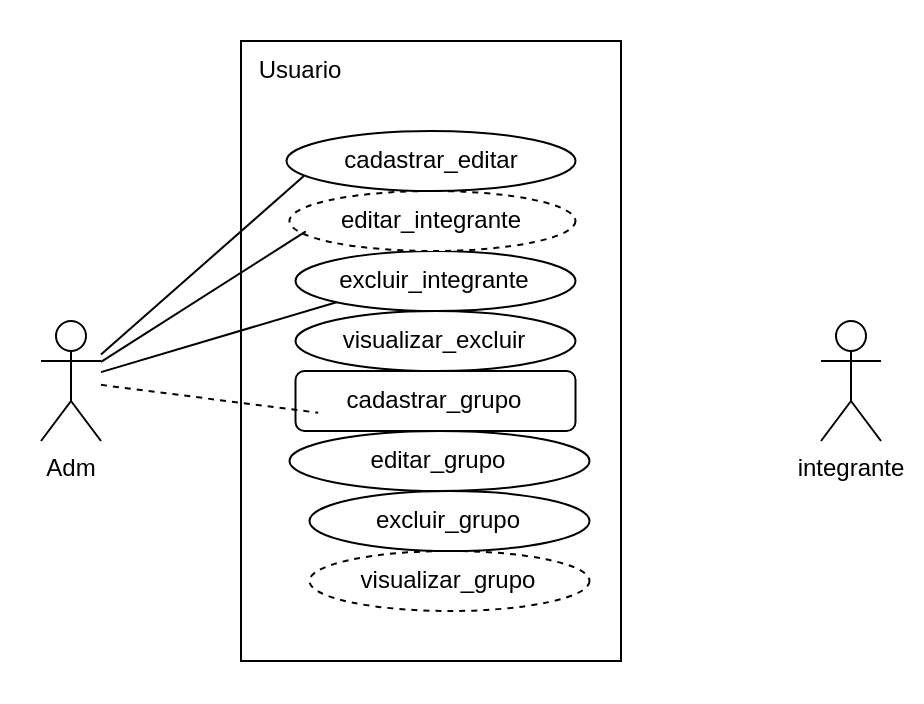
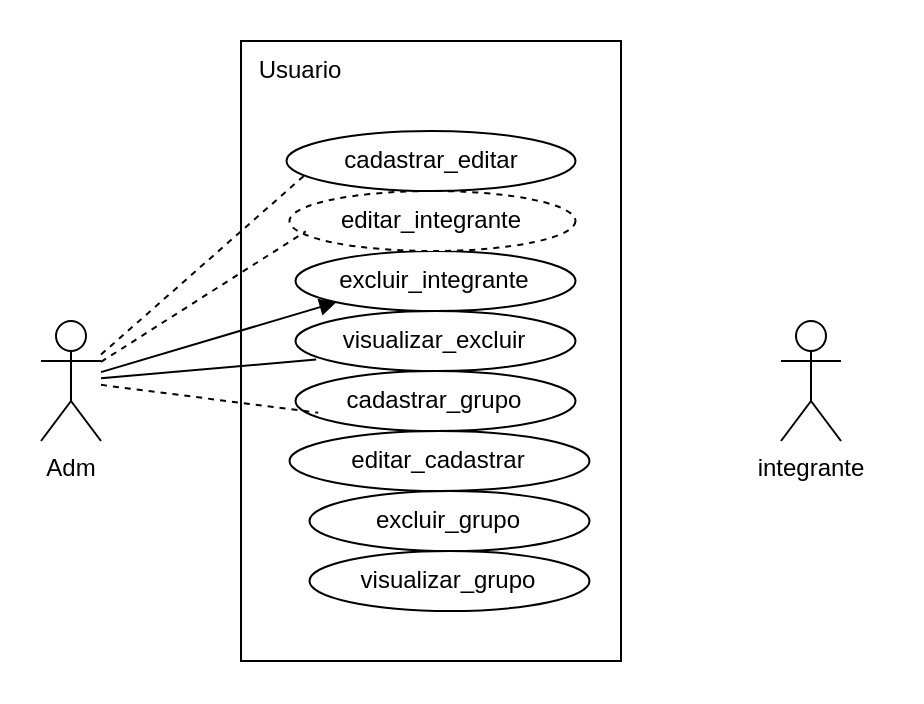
edge "cadastrar_editar" -- "Adm": style solid -> dashed
edge "editar_integrante" -- "Adm": style solid -> dashed
edge "excluir_integrante" -- "Adm": arrowhead none -> block
edge "visualizar_excluir" -- "Adm": added
node "integrante": moved (851, 381) -> (811, 381)
node "cadastrar_grupo": shape rounded rectangle -> ellipse
node "editar_grupo": label "editar_grupo" -> "editar_cadastrar"
node "visualizar_grupo": style dashed -> solid
